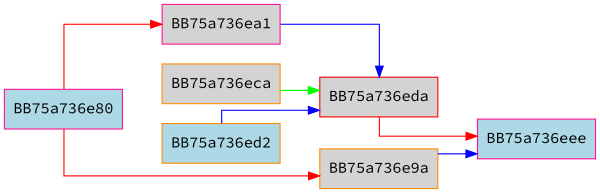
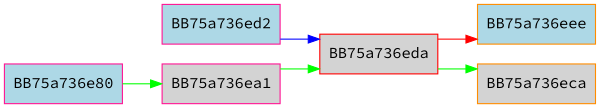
edge "BB75a736e80" -> "BB75a736ea1": color red -> green
edge "BB75a736ea1" -> "BB75a736eda": color blue -> green
edge "BB75a736eca" -> "BB75a736eda": reversed
node "BB75a736eee": color deeppink -> darkorange
node "BB75a736ed2": color darkorange -> deeppink
node "BB75a736e9a": removed
